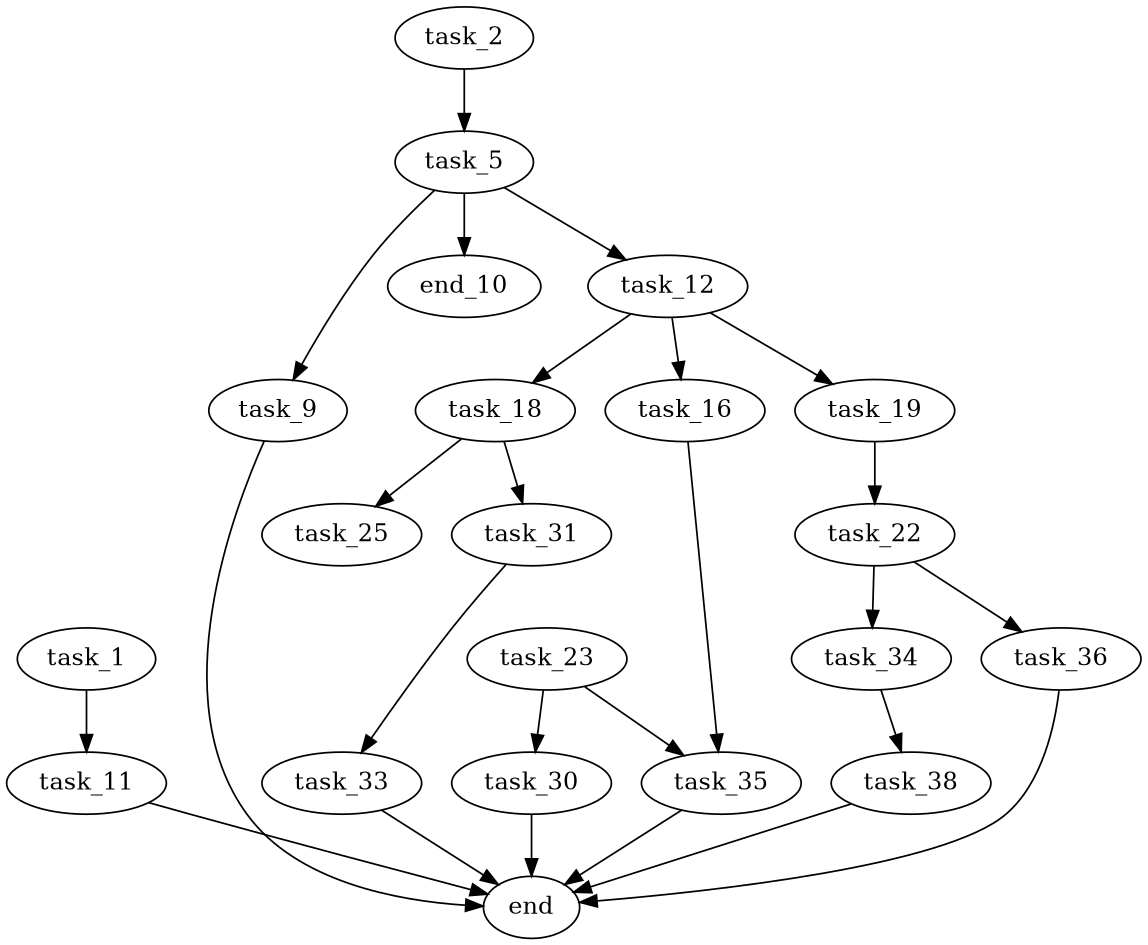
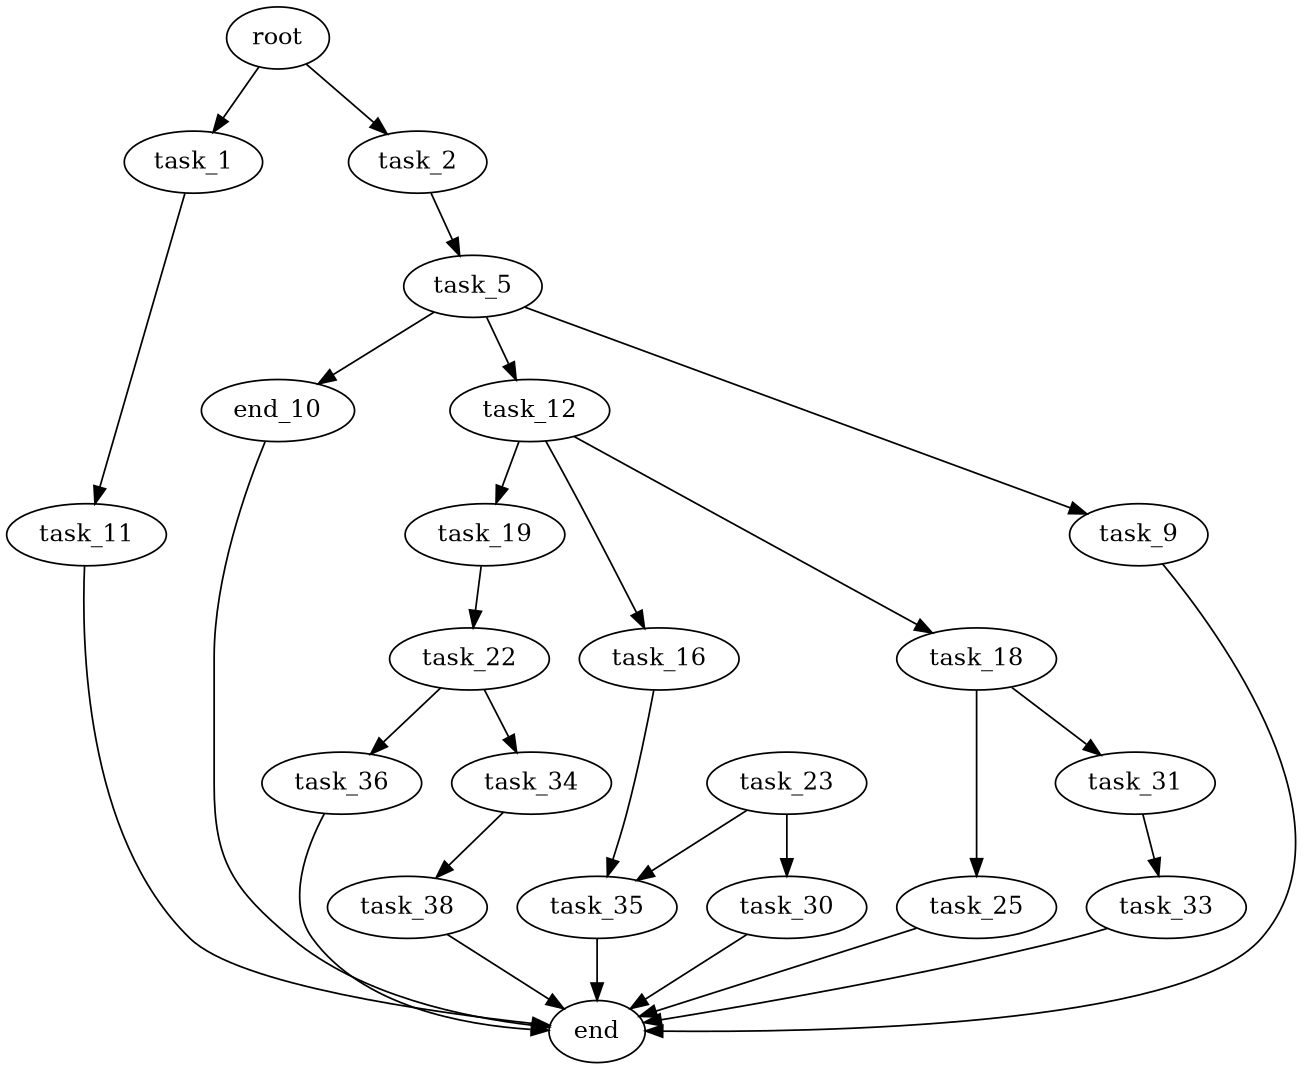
node "root": added
edge "end_10" -> "end": added
edge "task_25" -> "end": added
